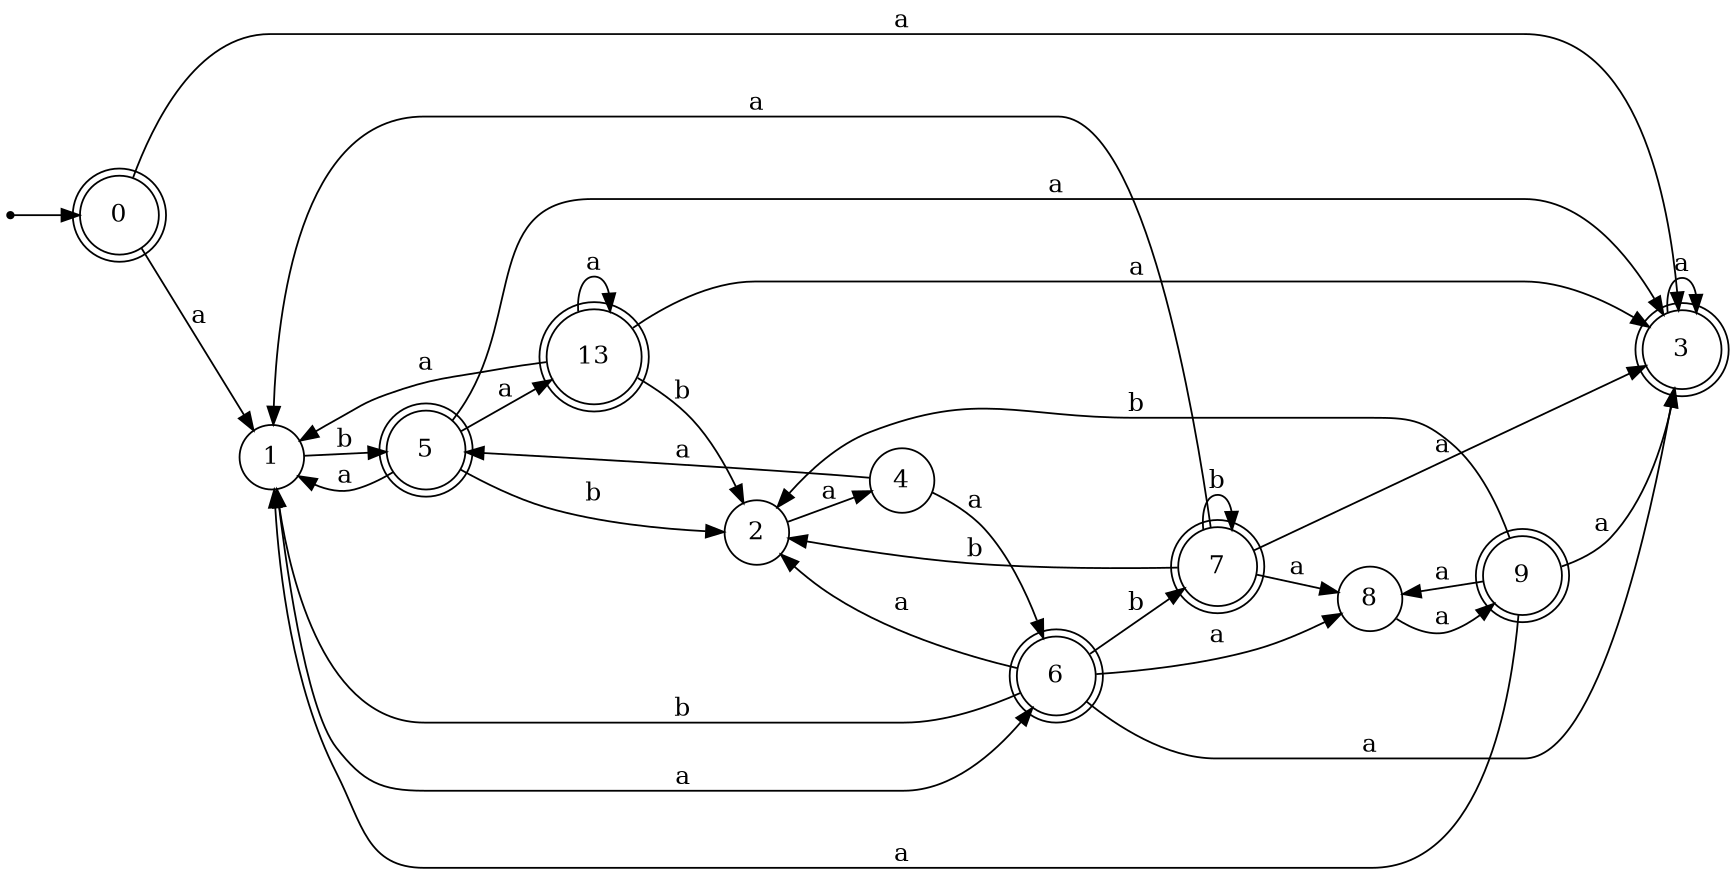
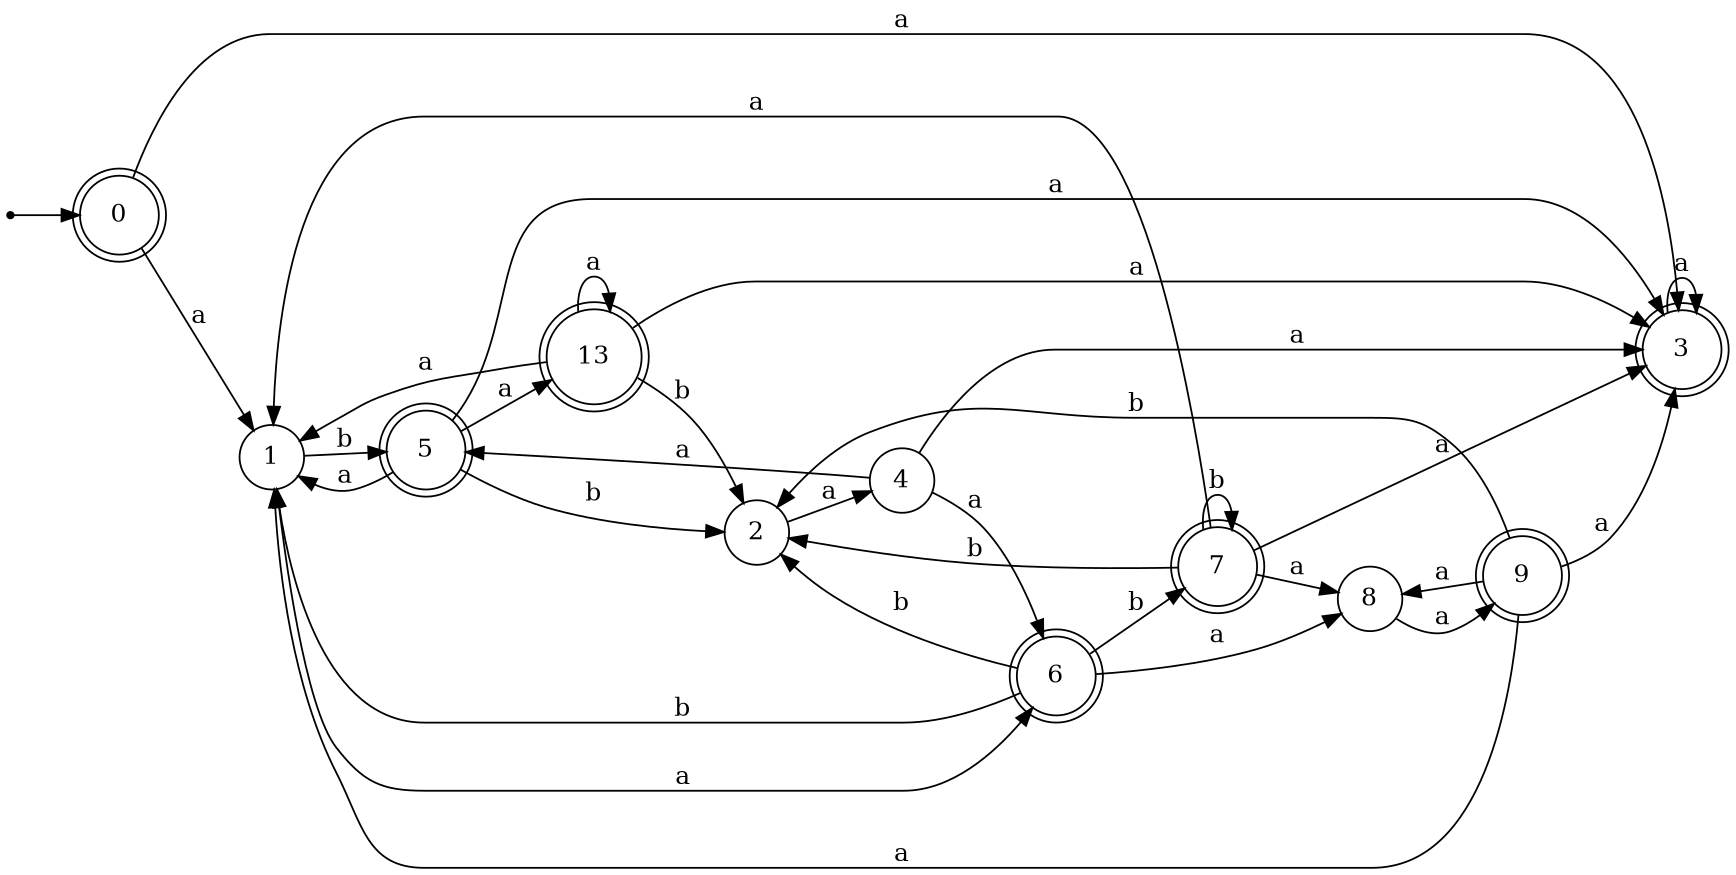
edge "6" -> "2": label "a" -> "b"
edge "6" -> "3": now "4" -> "3"
